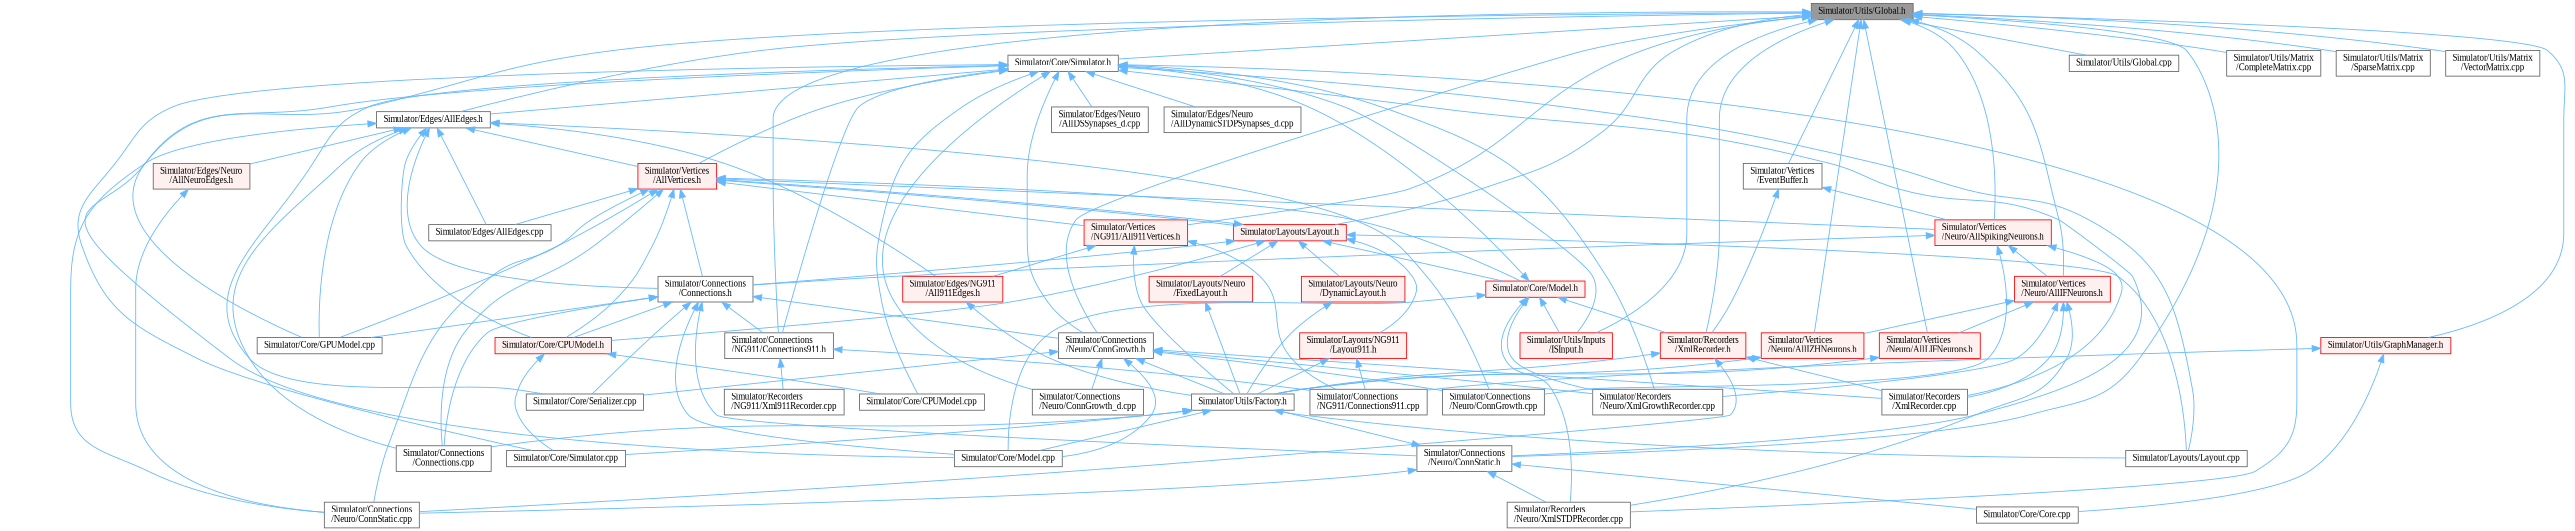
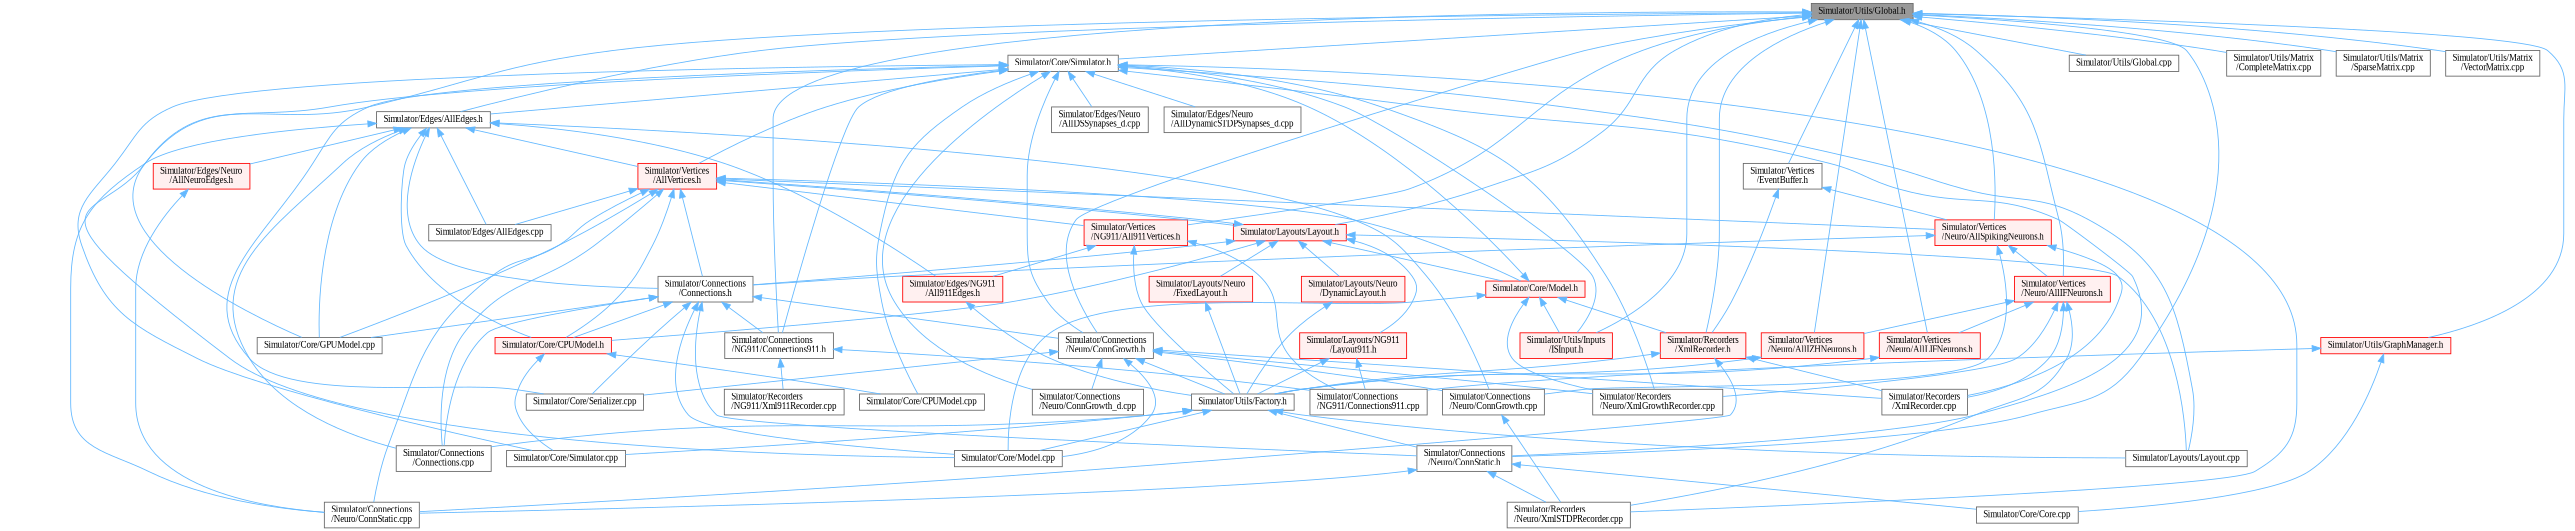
node "Simulator/Edges/Neuro /AllNeuroEdges.h": color grey40 -> red
edge "Simulator/Recorders /Neuro/XmlSTDPRecorder.cpp" -> "Simulator/Core/Model.h": now "Simulator/Recorders /Neuro/XmlSTDPRecorder.cpp" -> "Simulator/Connections /Neuro/ConnGrowth.cpp"
edge "Simulator/Utils/Factory.h" -> "Simulator/Connections /Neuro/ConnStatic.h": reversed
